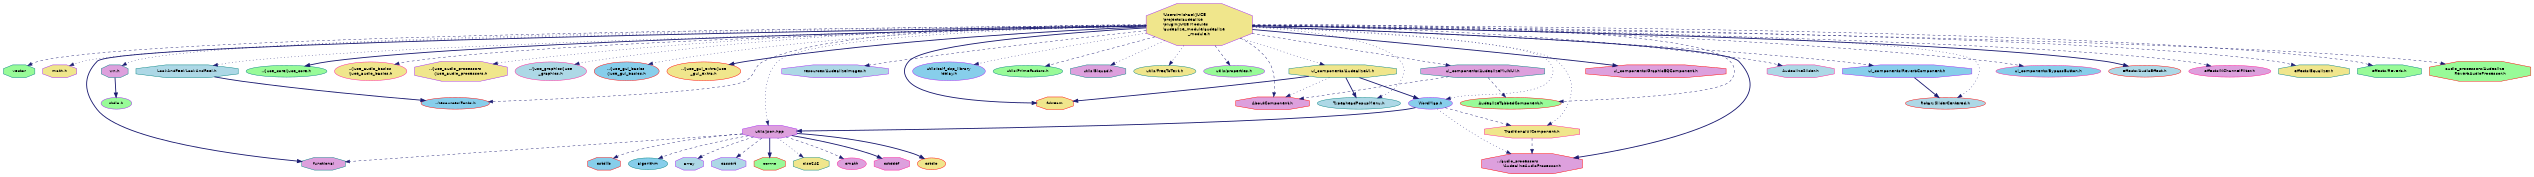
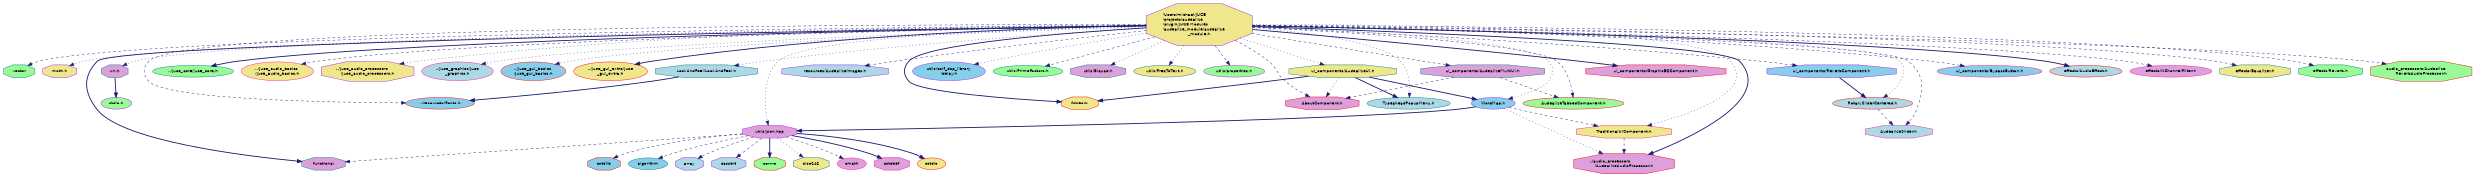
edge "RotarySliderCentered.h" -> "AudealizeSlider.h": added
